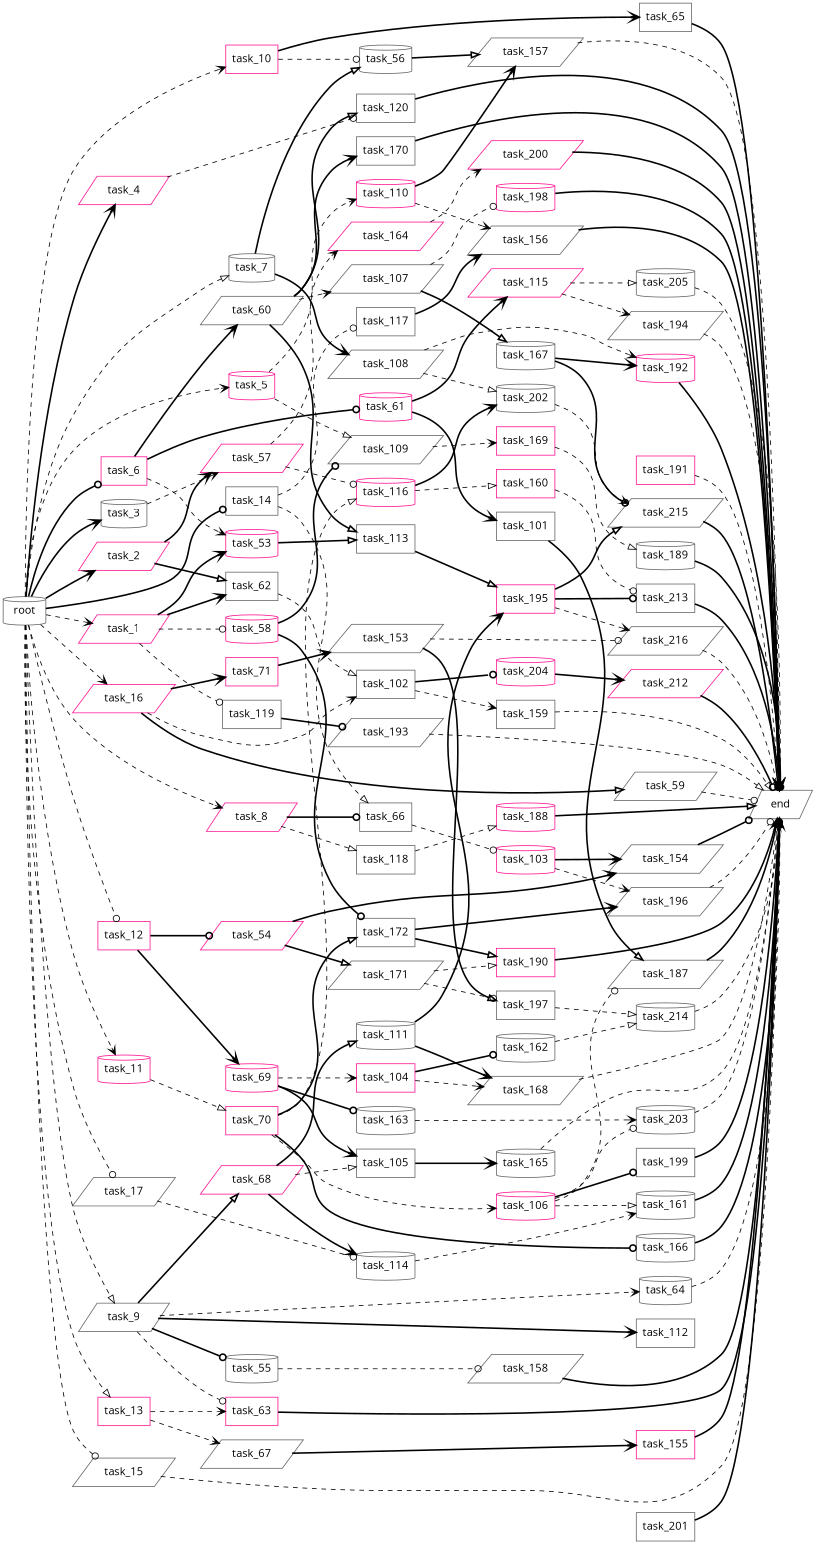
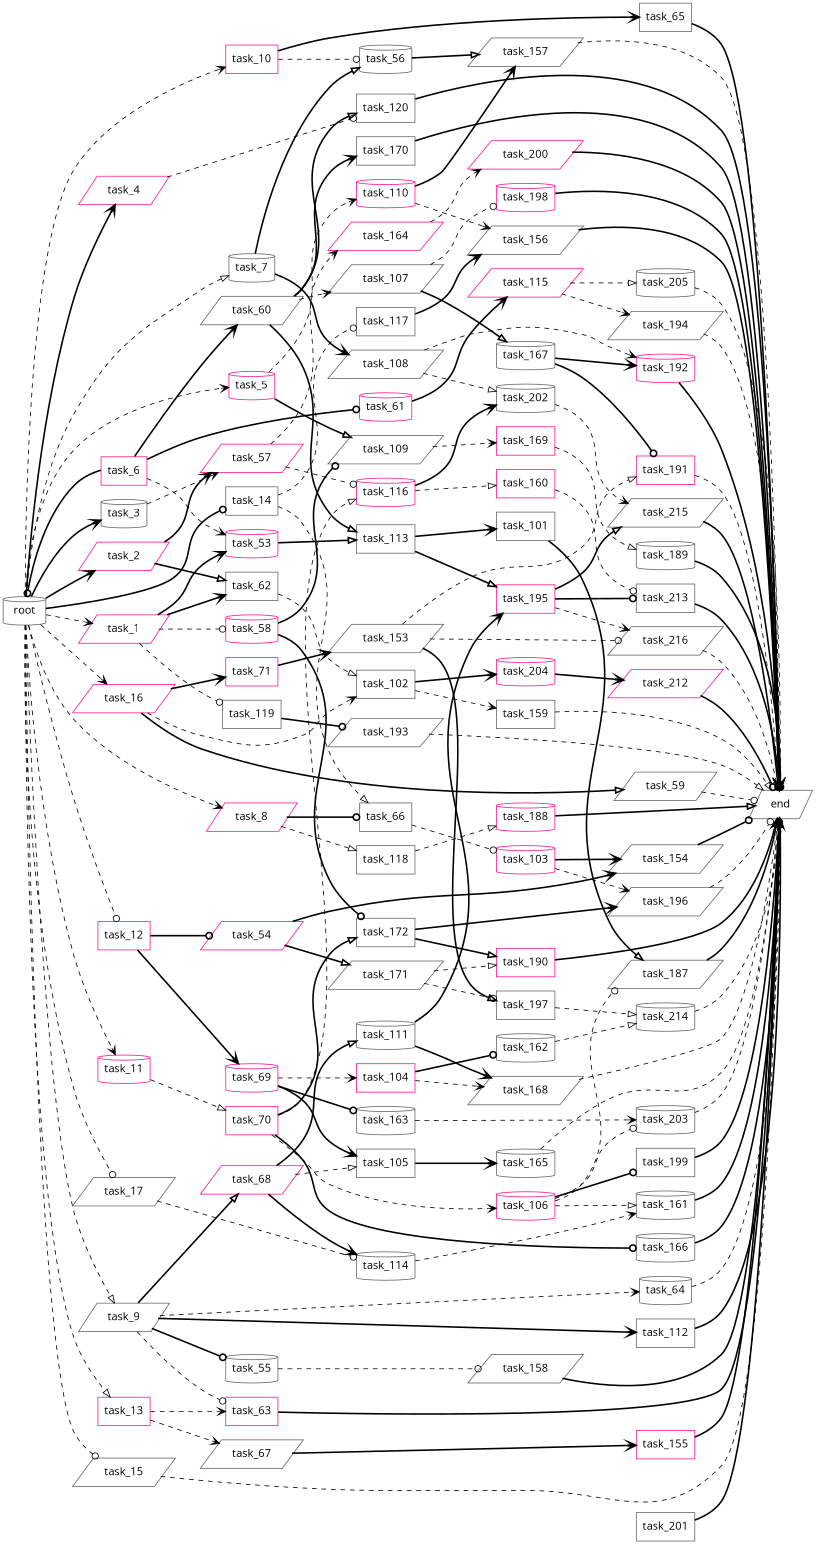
edge "task_5" -> "task_109": style dashed -> bold
edge "task_167" -> "task_215": now "task_167" -> "task_191"
edge "task_61" -> "task_101": now "task_113" -> "task_101"
edge "root" -> "task_6": reversed
edge "task_153" -> "task_191": added
edge "task_102" -> "task_204": arrowhead odot -> vee
edge "task_112" -> "end": added
